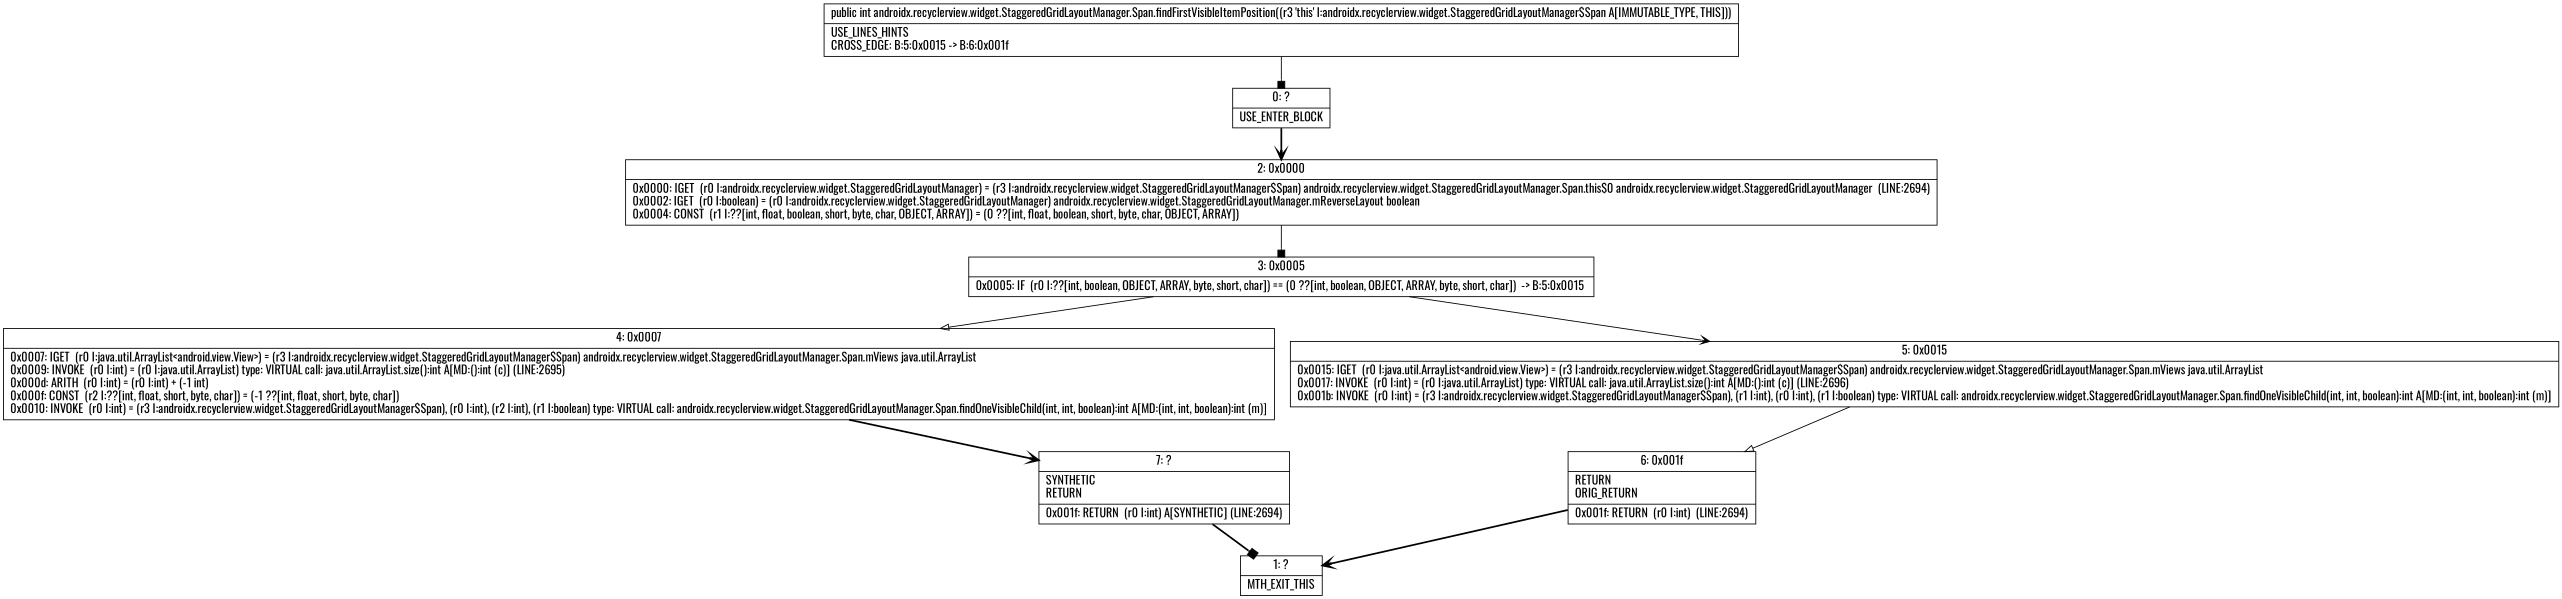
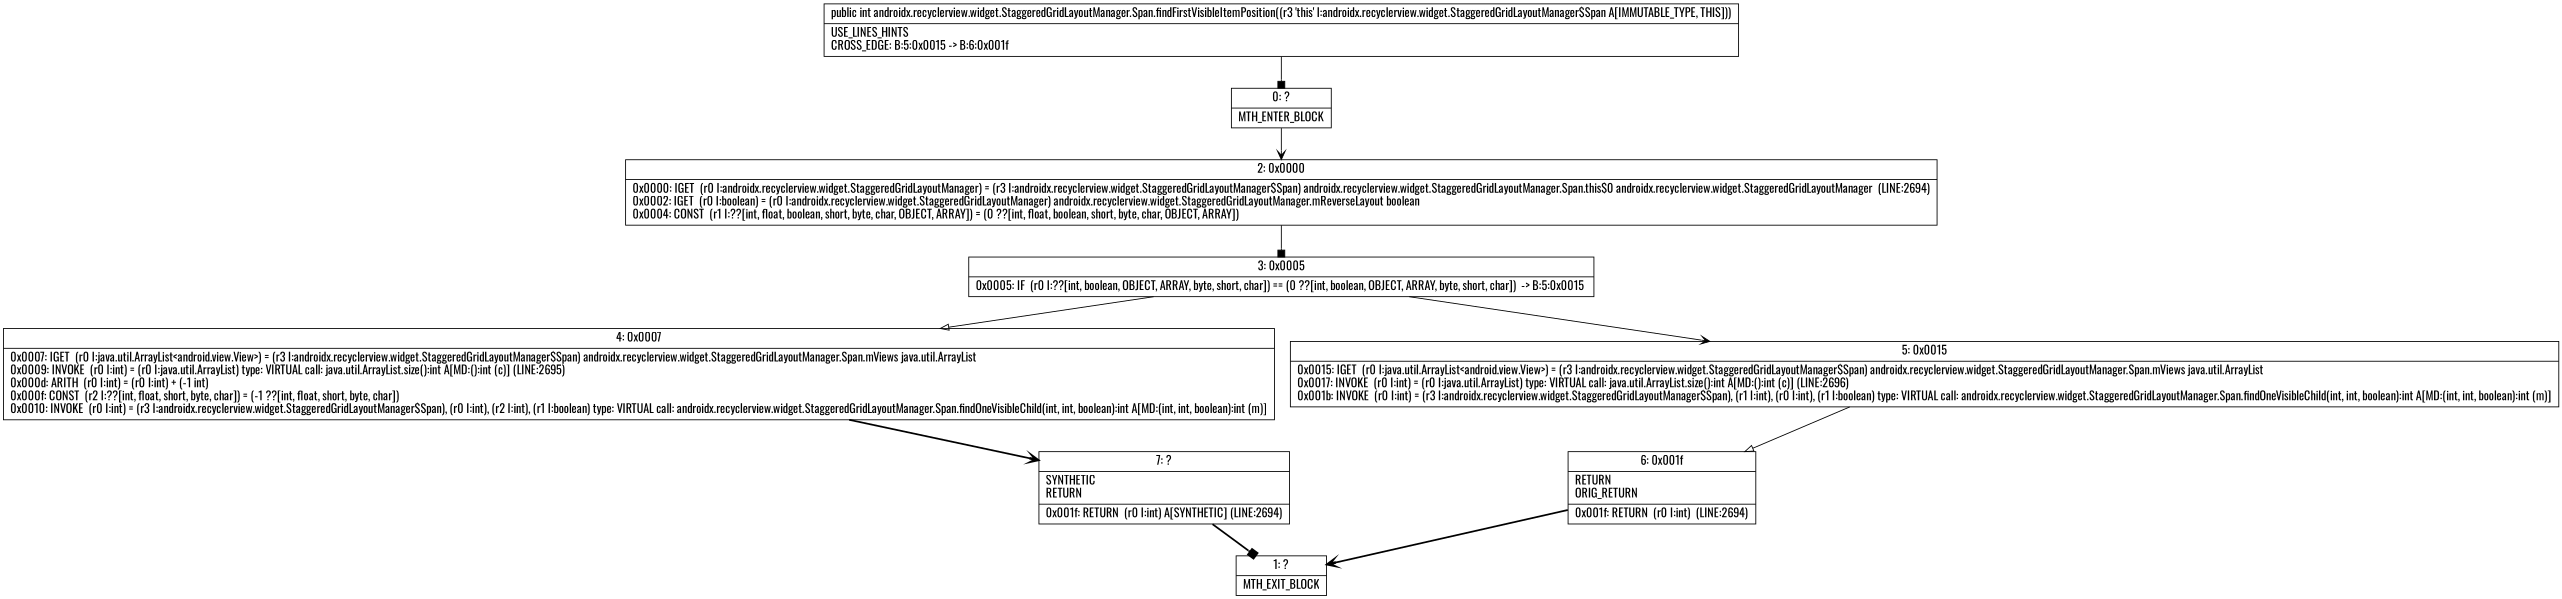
node "0: ?": text "USE_ENTER_BLOCK" -> "MTH_ENTER_BLOCK"
edge "0: ?" -> "2: 0x0000": style bold -> solid
node "1: ?": text "MTH_EXIT_THIS" -> "MTH_EXIT_BLOCK"
